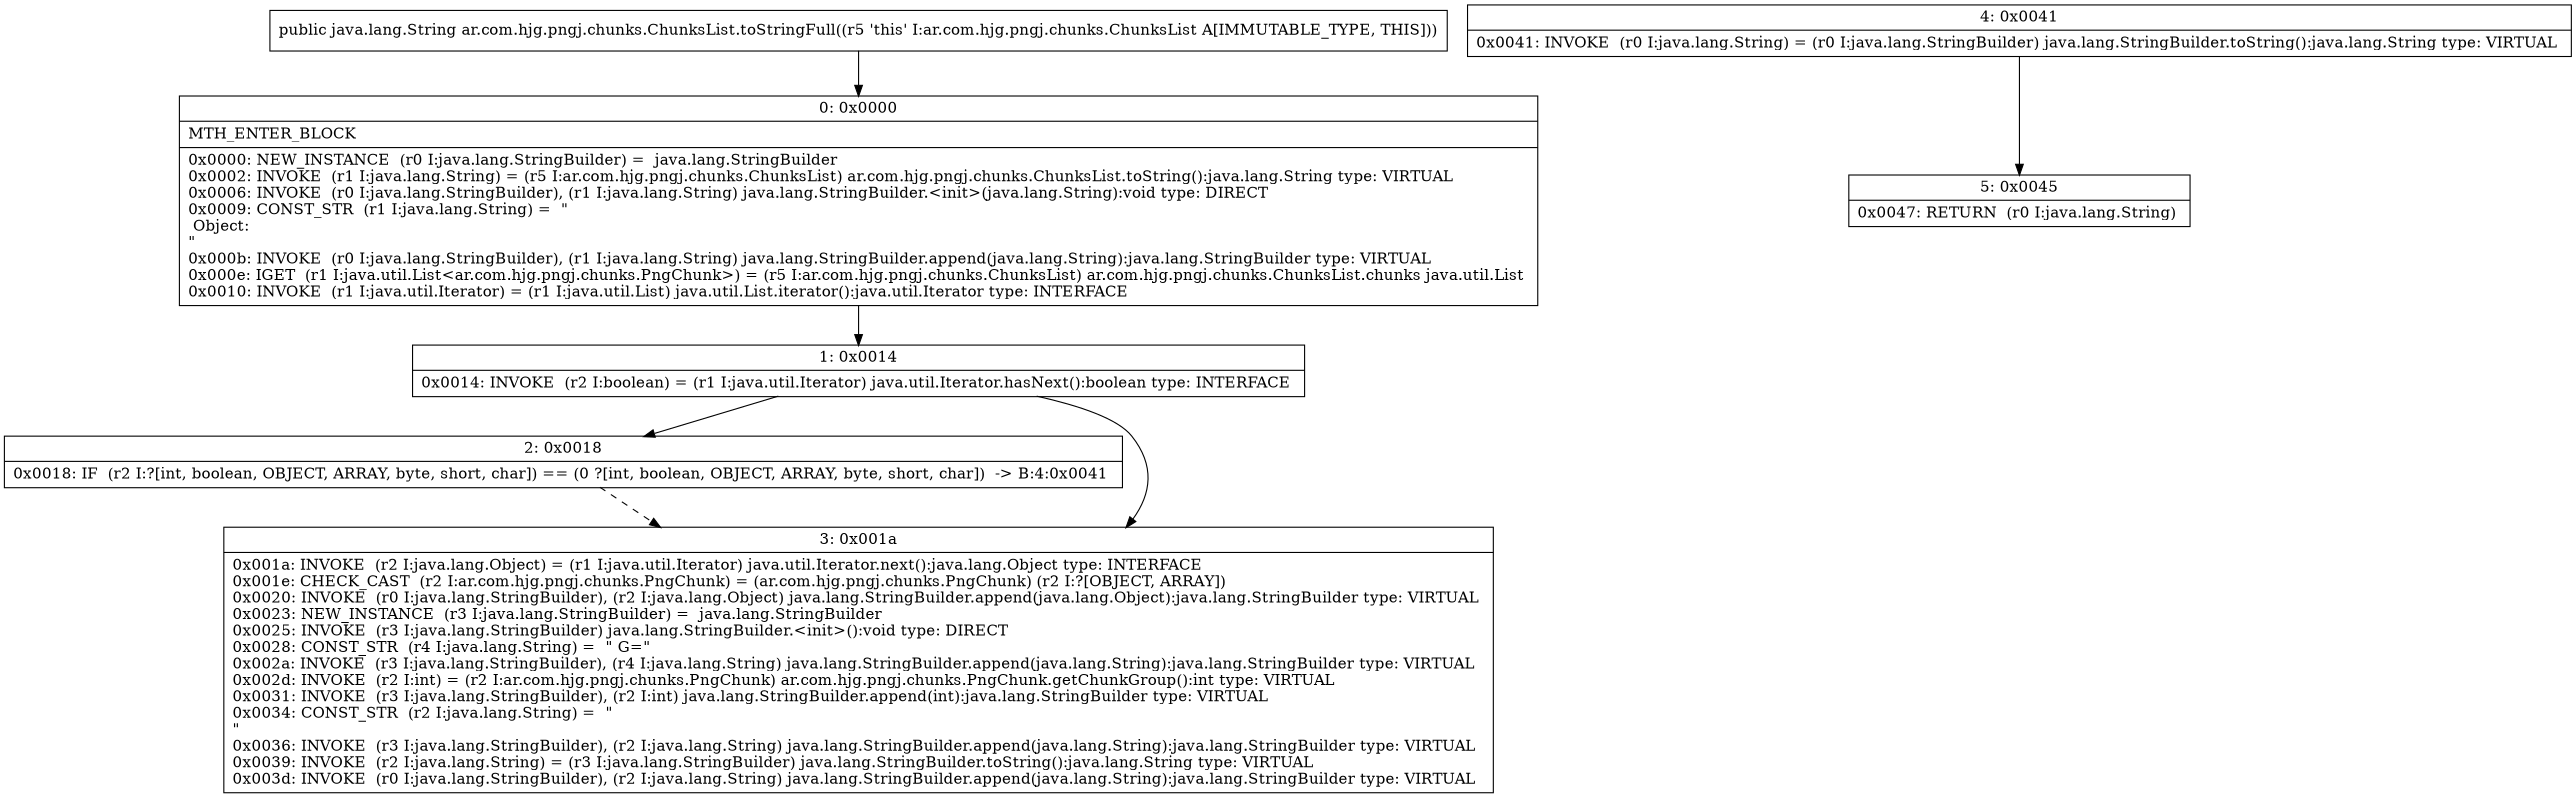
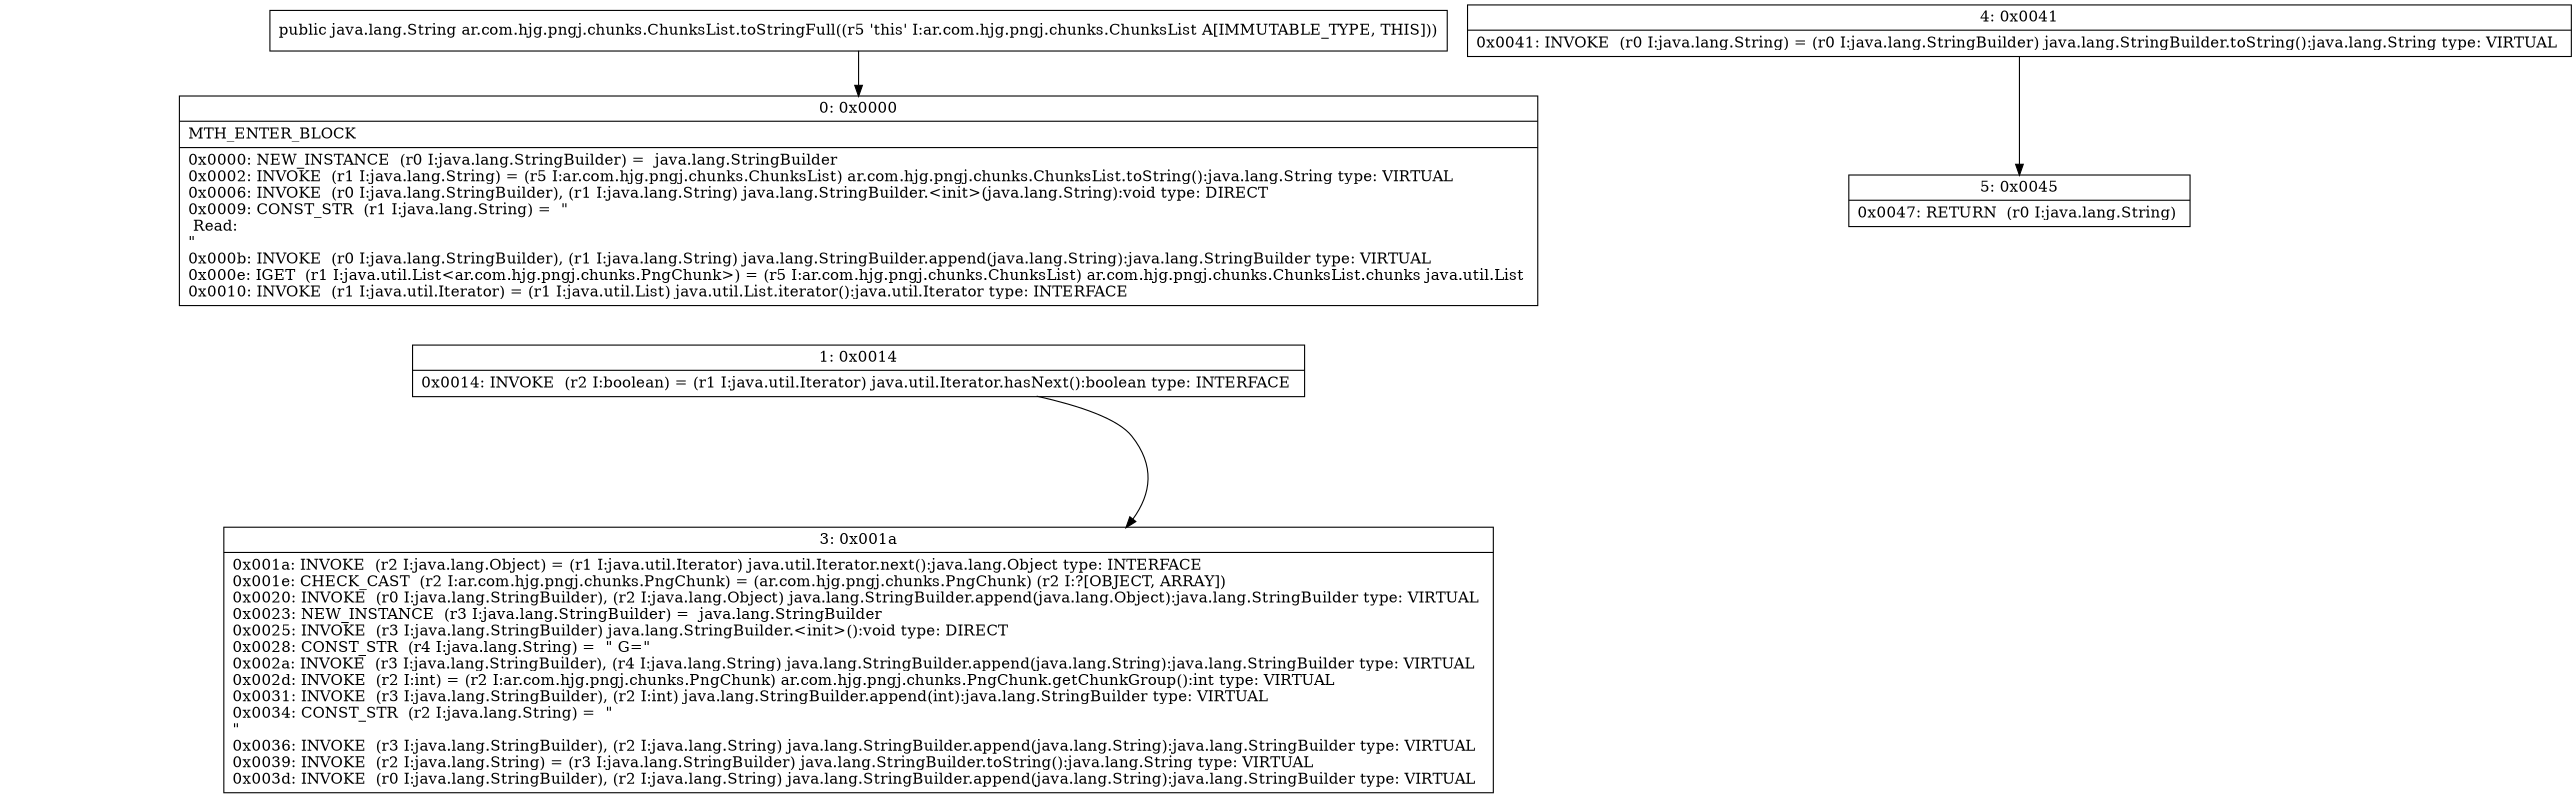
node "0: 0x0000": text "Object:" -> "Read:"
edge "0: 0x0000" -> "1: 0x0014": removed
node "2: 0x0018": removed
